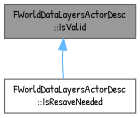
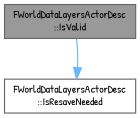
edge "FWorldDataLayersActorDesc ::IsResaveNeeded" -> "FWorldDataLayersActorDesc ::IsValid": reversed
